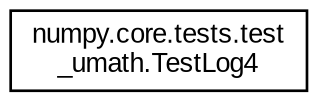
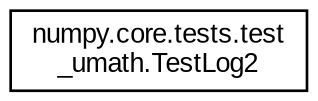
node "numpy.core.tests.test _umath.TestLog4": label "numpy.core.tests.test _umath.TestLog4" -> "numpy.core.tests.test _umath.TestLog2"
